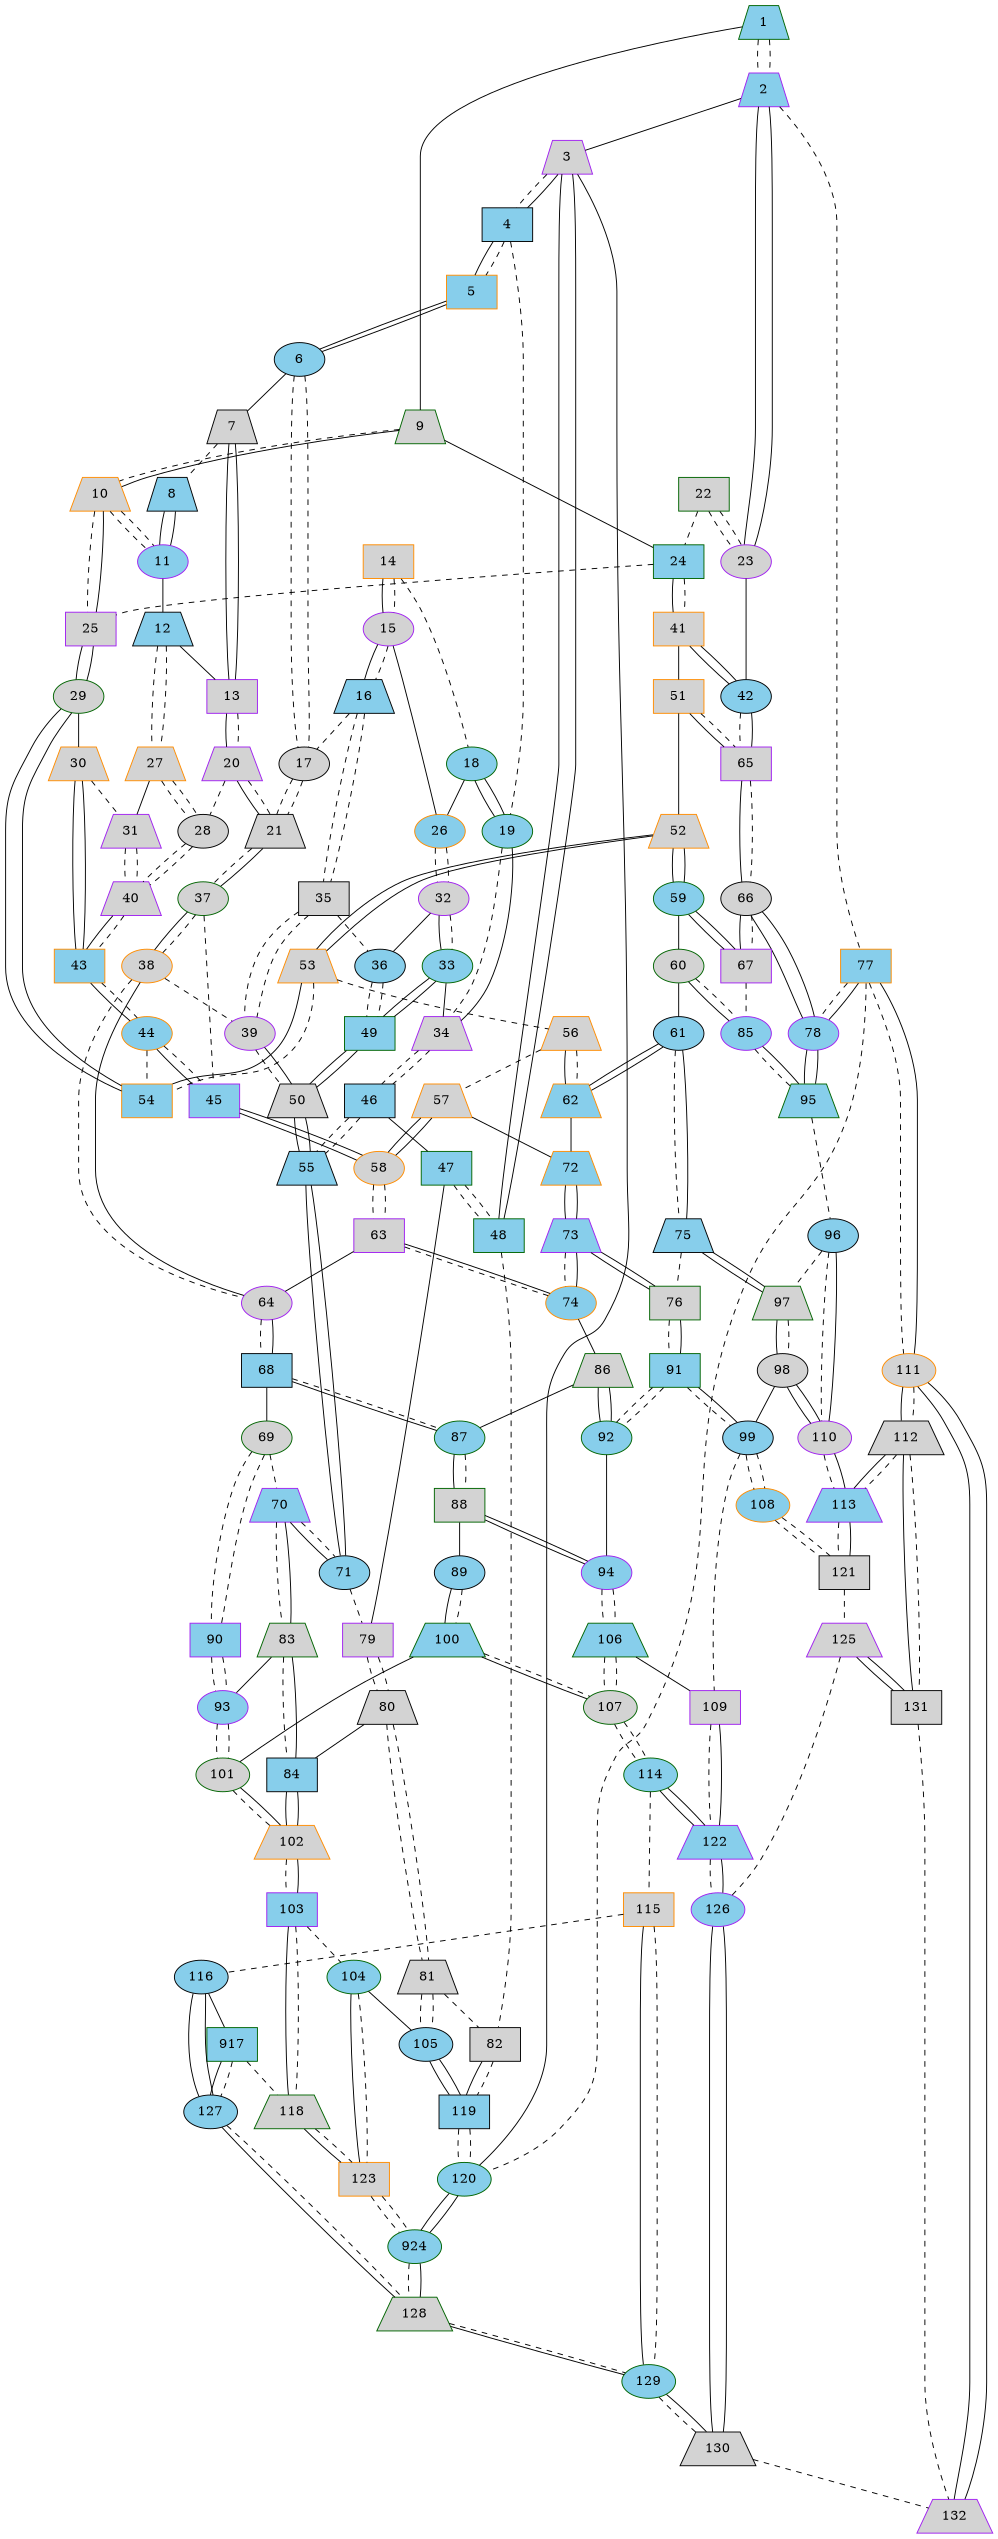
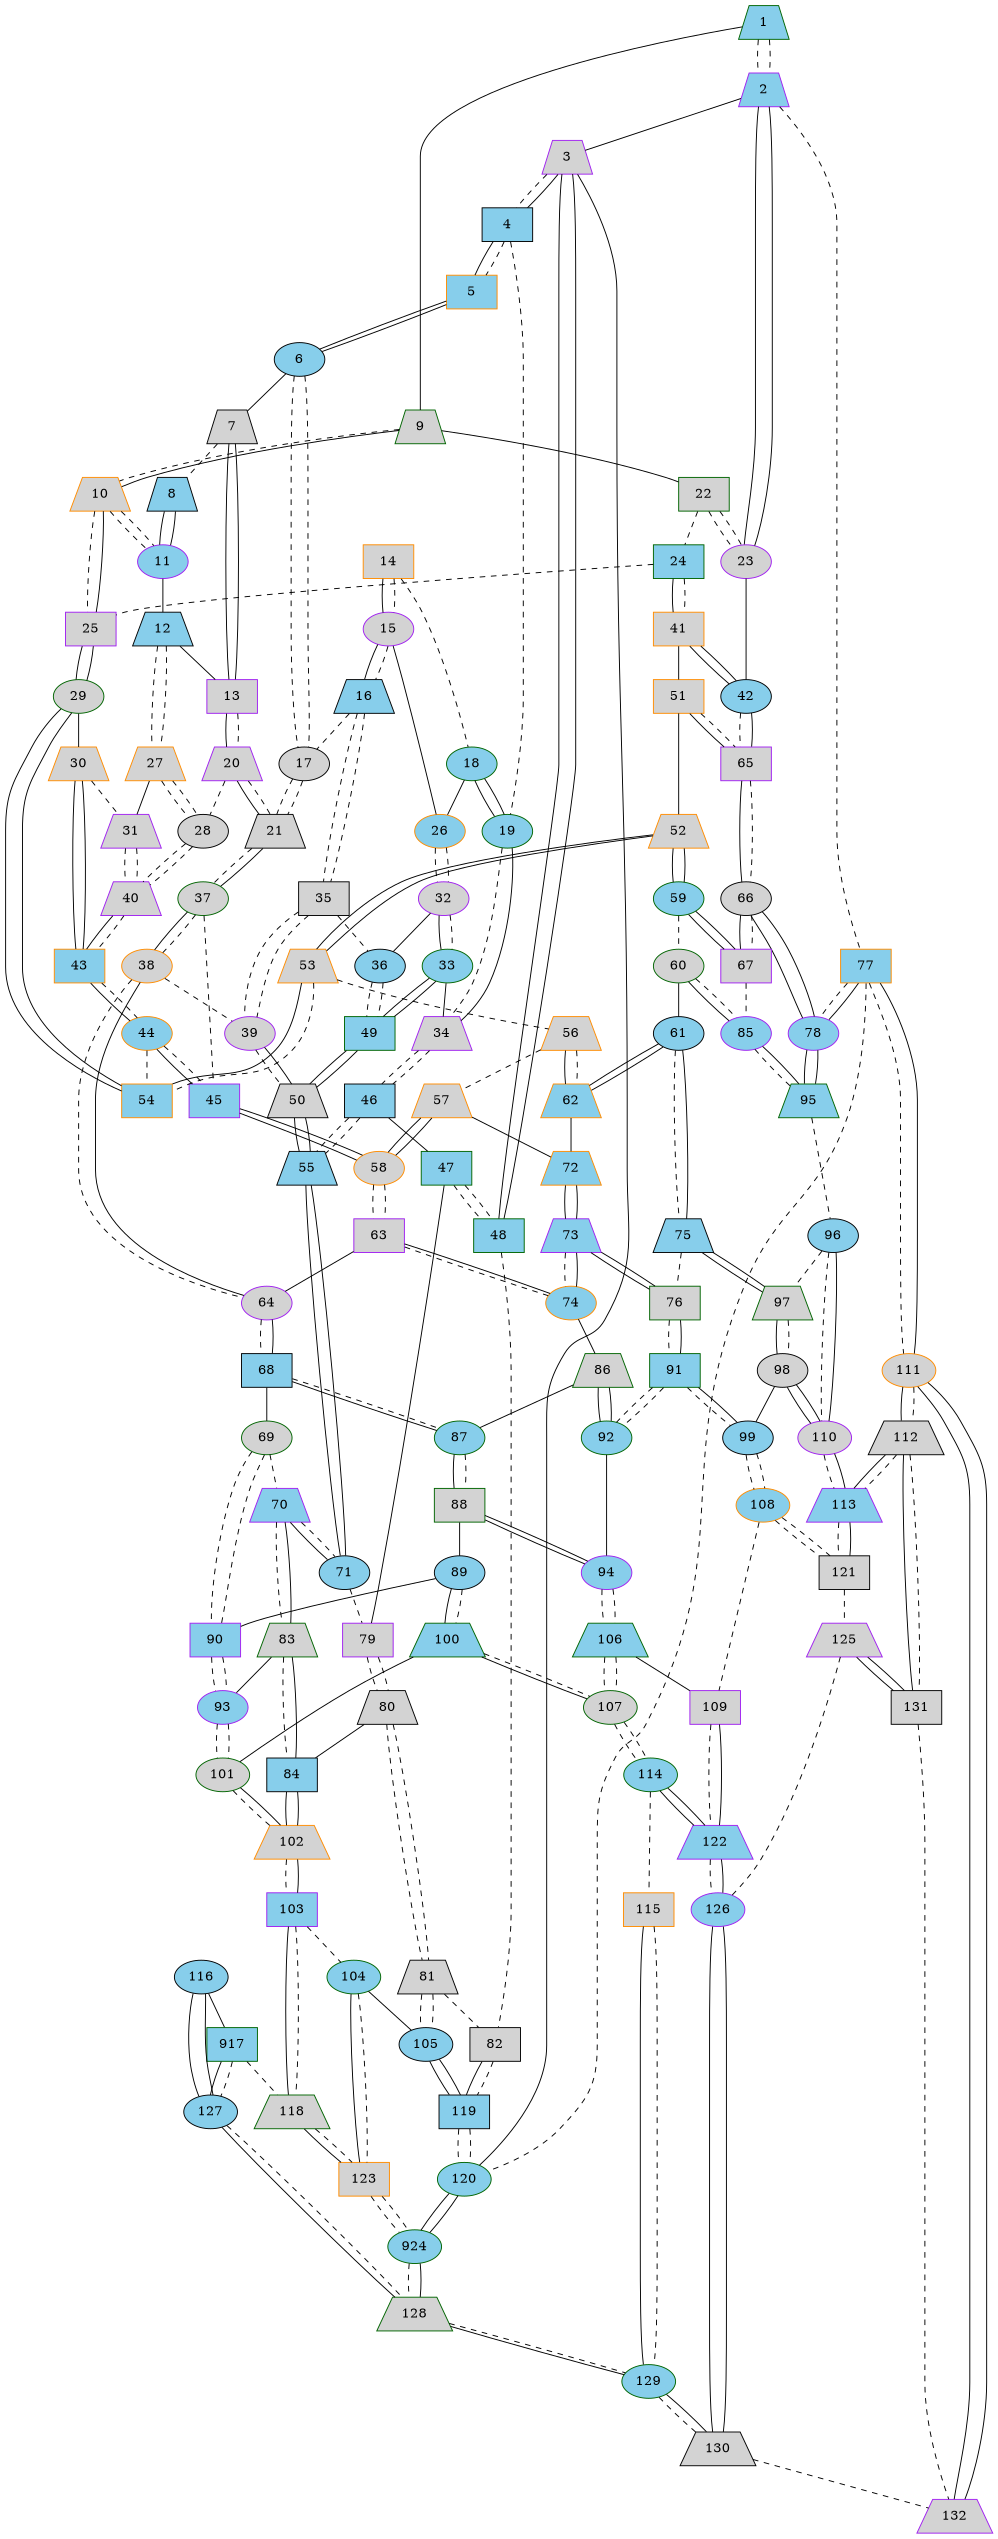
edge "9" -- "24": now "9" -- "22"
edge "59" -- "60": style solid -> dashed
edge "99" -- "109": now "108" -- "109"
edge "89" -- "90": added
edge "115" -- "116": removed
